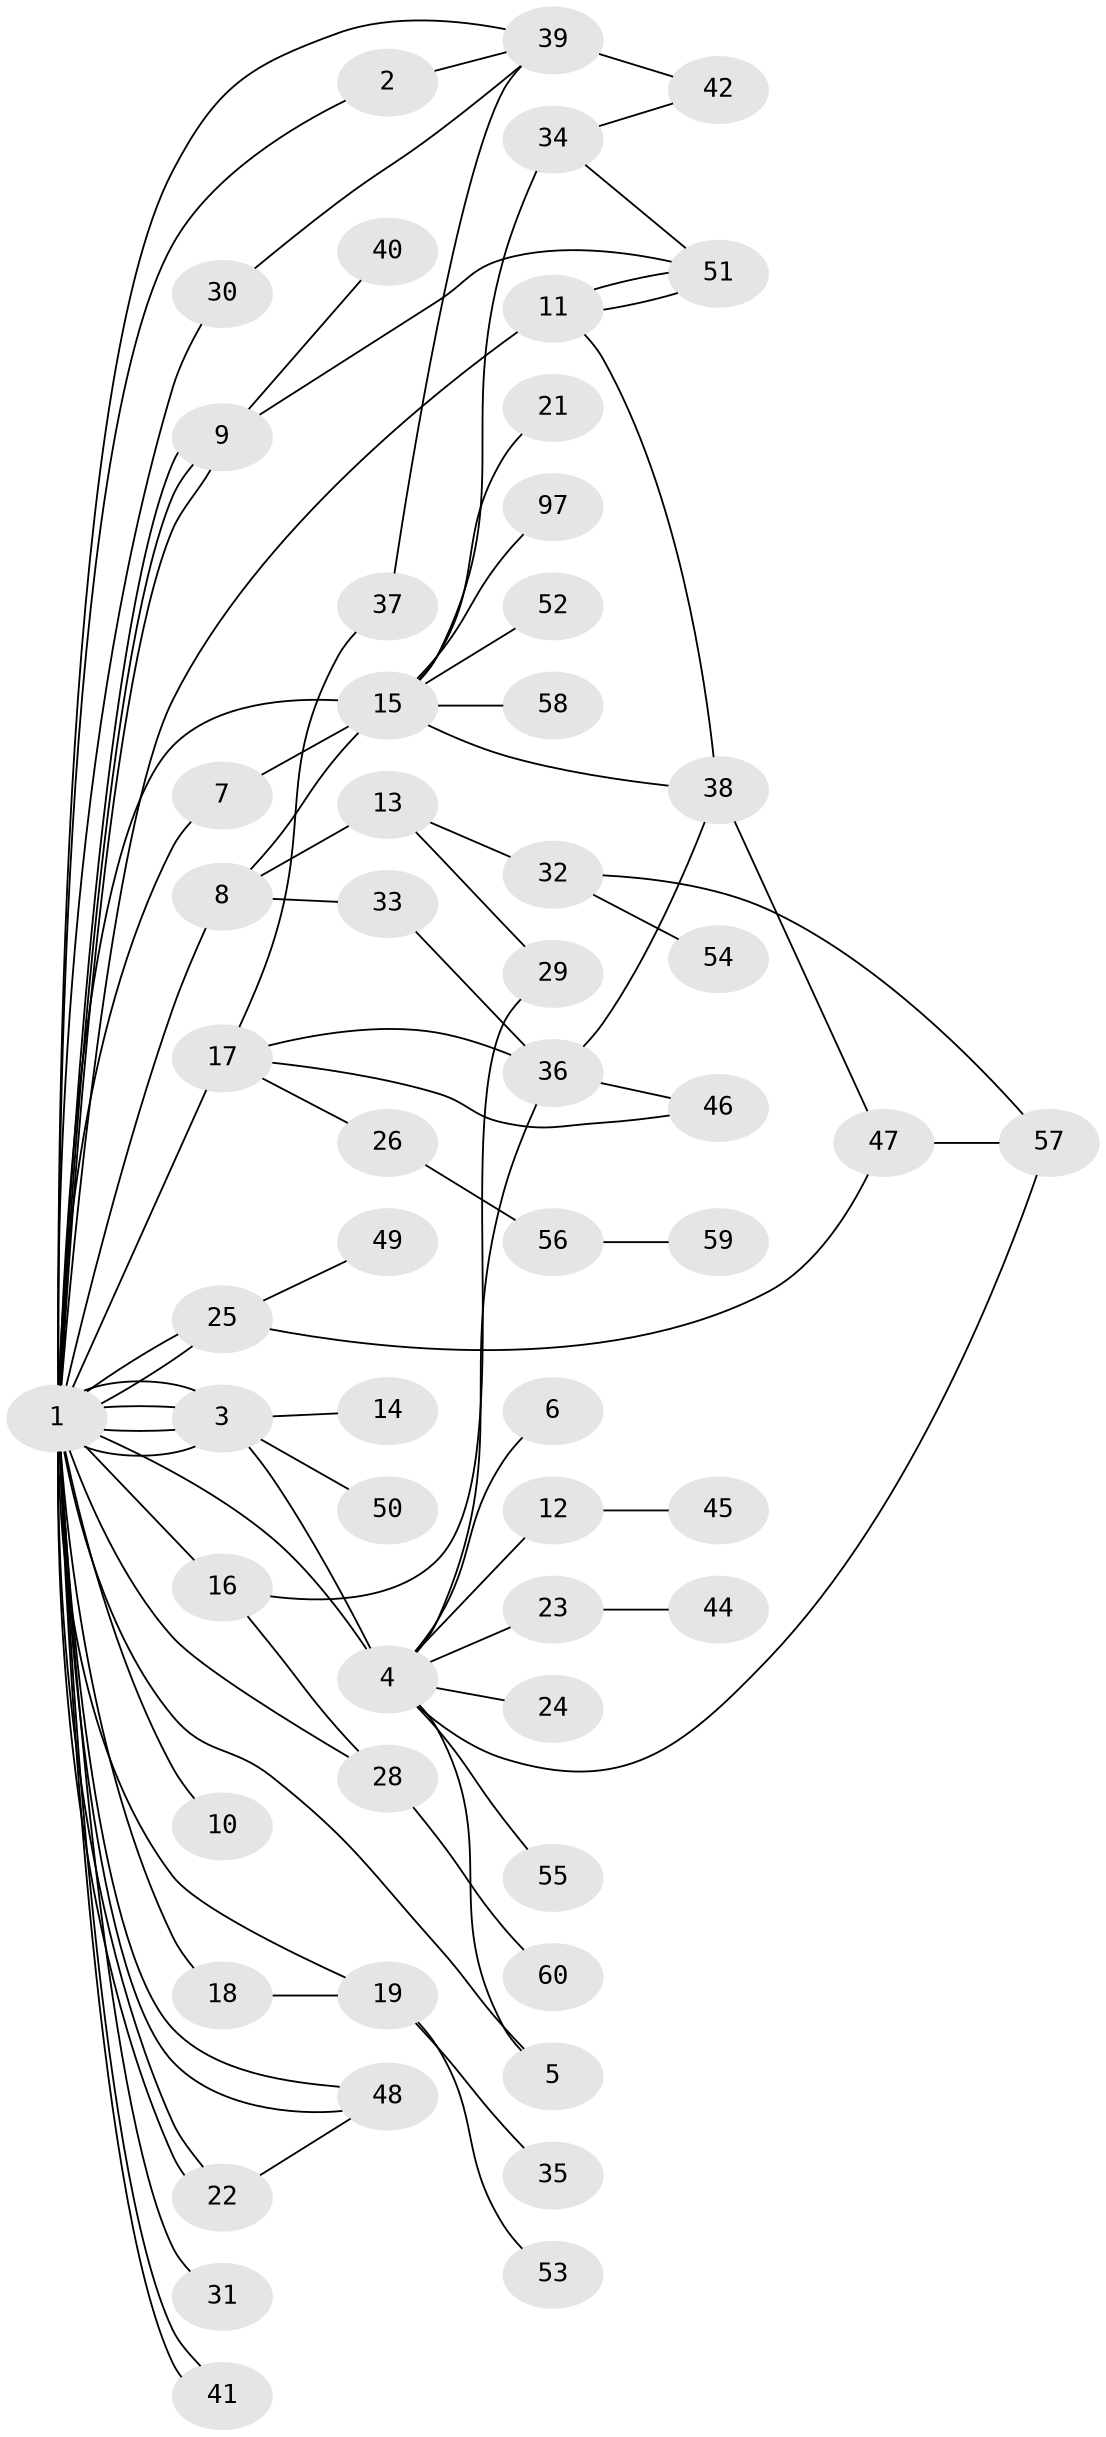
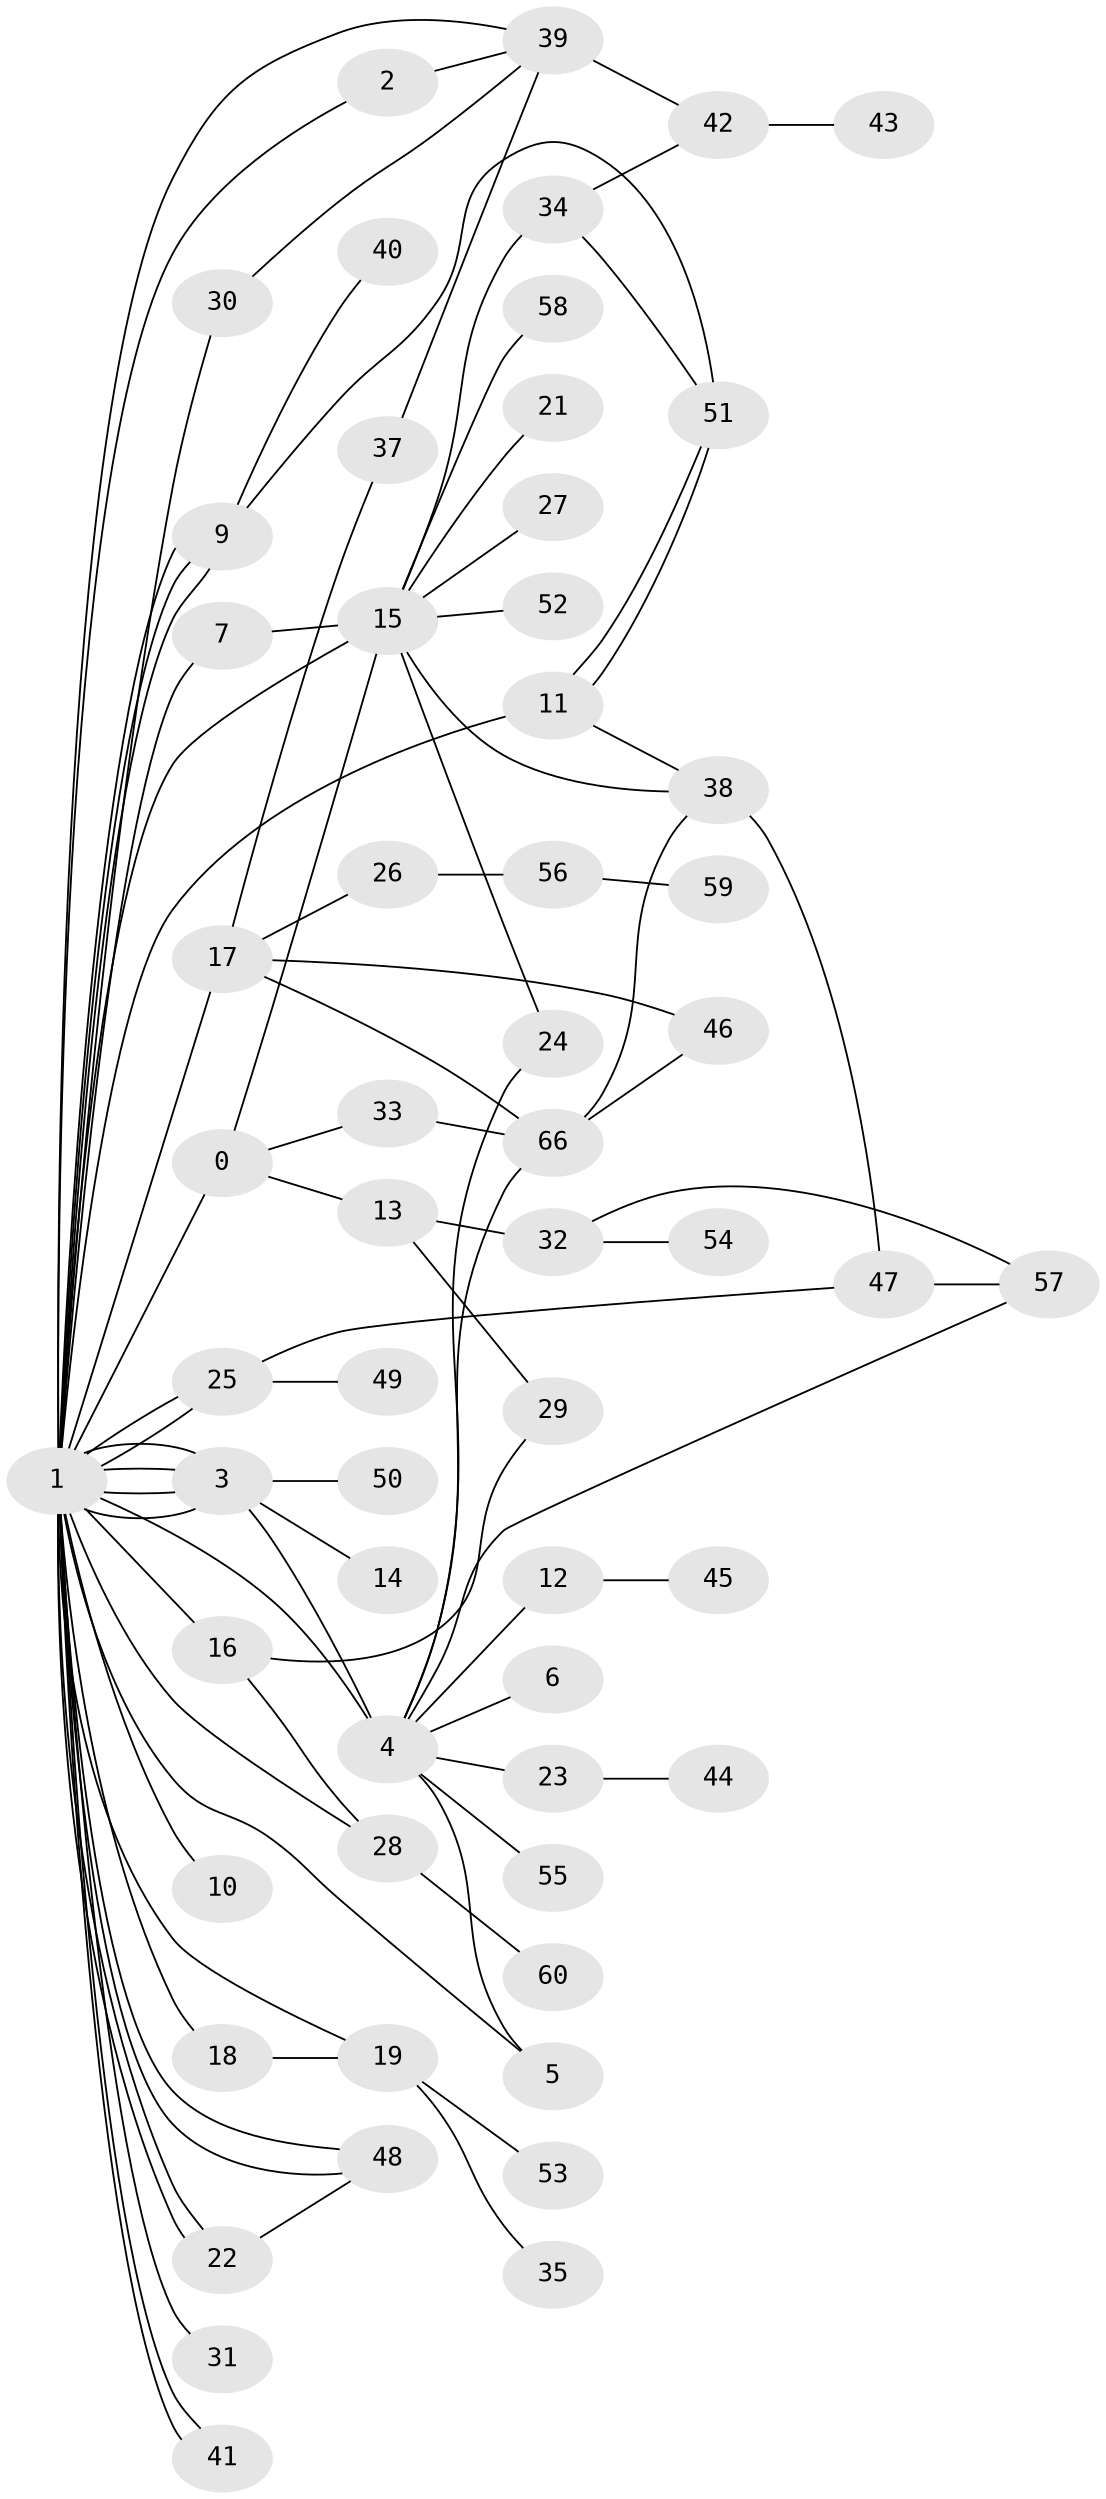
node "43": added
node "97": label "97" -> "27"
edge "15" -- "24": added
node "8": label "8" -> "0"
node "36": label "36" -> "66"
